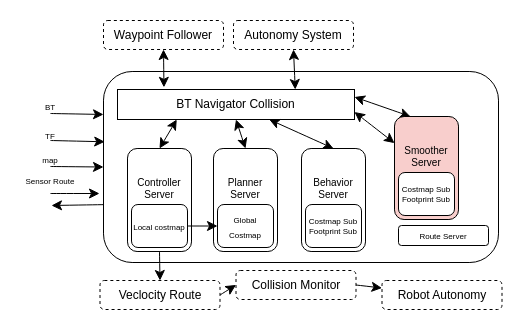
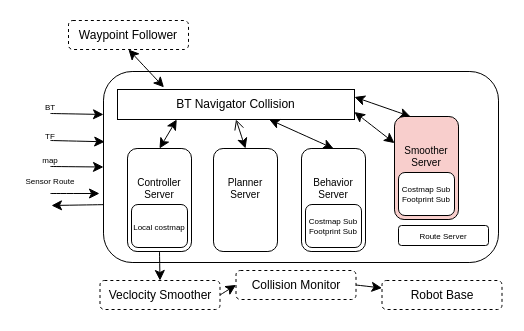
node "Waypoint Follower": moved (164, 35) -> (129, 35)
node "Autonomy System": removed
edge "Autonomy System" -- "BT Navigator Collision": removed
edge "BT Navigator Collision" -- "Planner Server": arrowhead classic -> open
edge "Local costmap" -> "Global Costmap": removed
node "Global Costmap": removed
node "Veclocity Route": label "Veclocity Route" -> "Veclocity Smoother"
node "Robot Autonomy": label "Robot Autonomy" -> "Robot Base"
